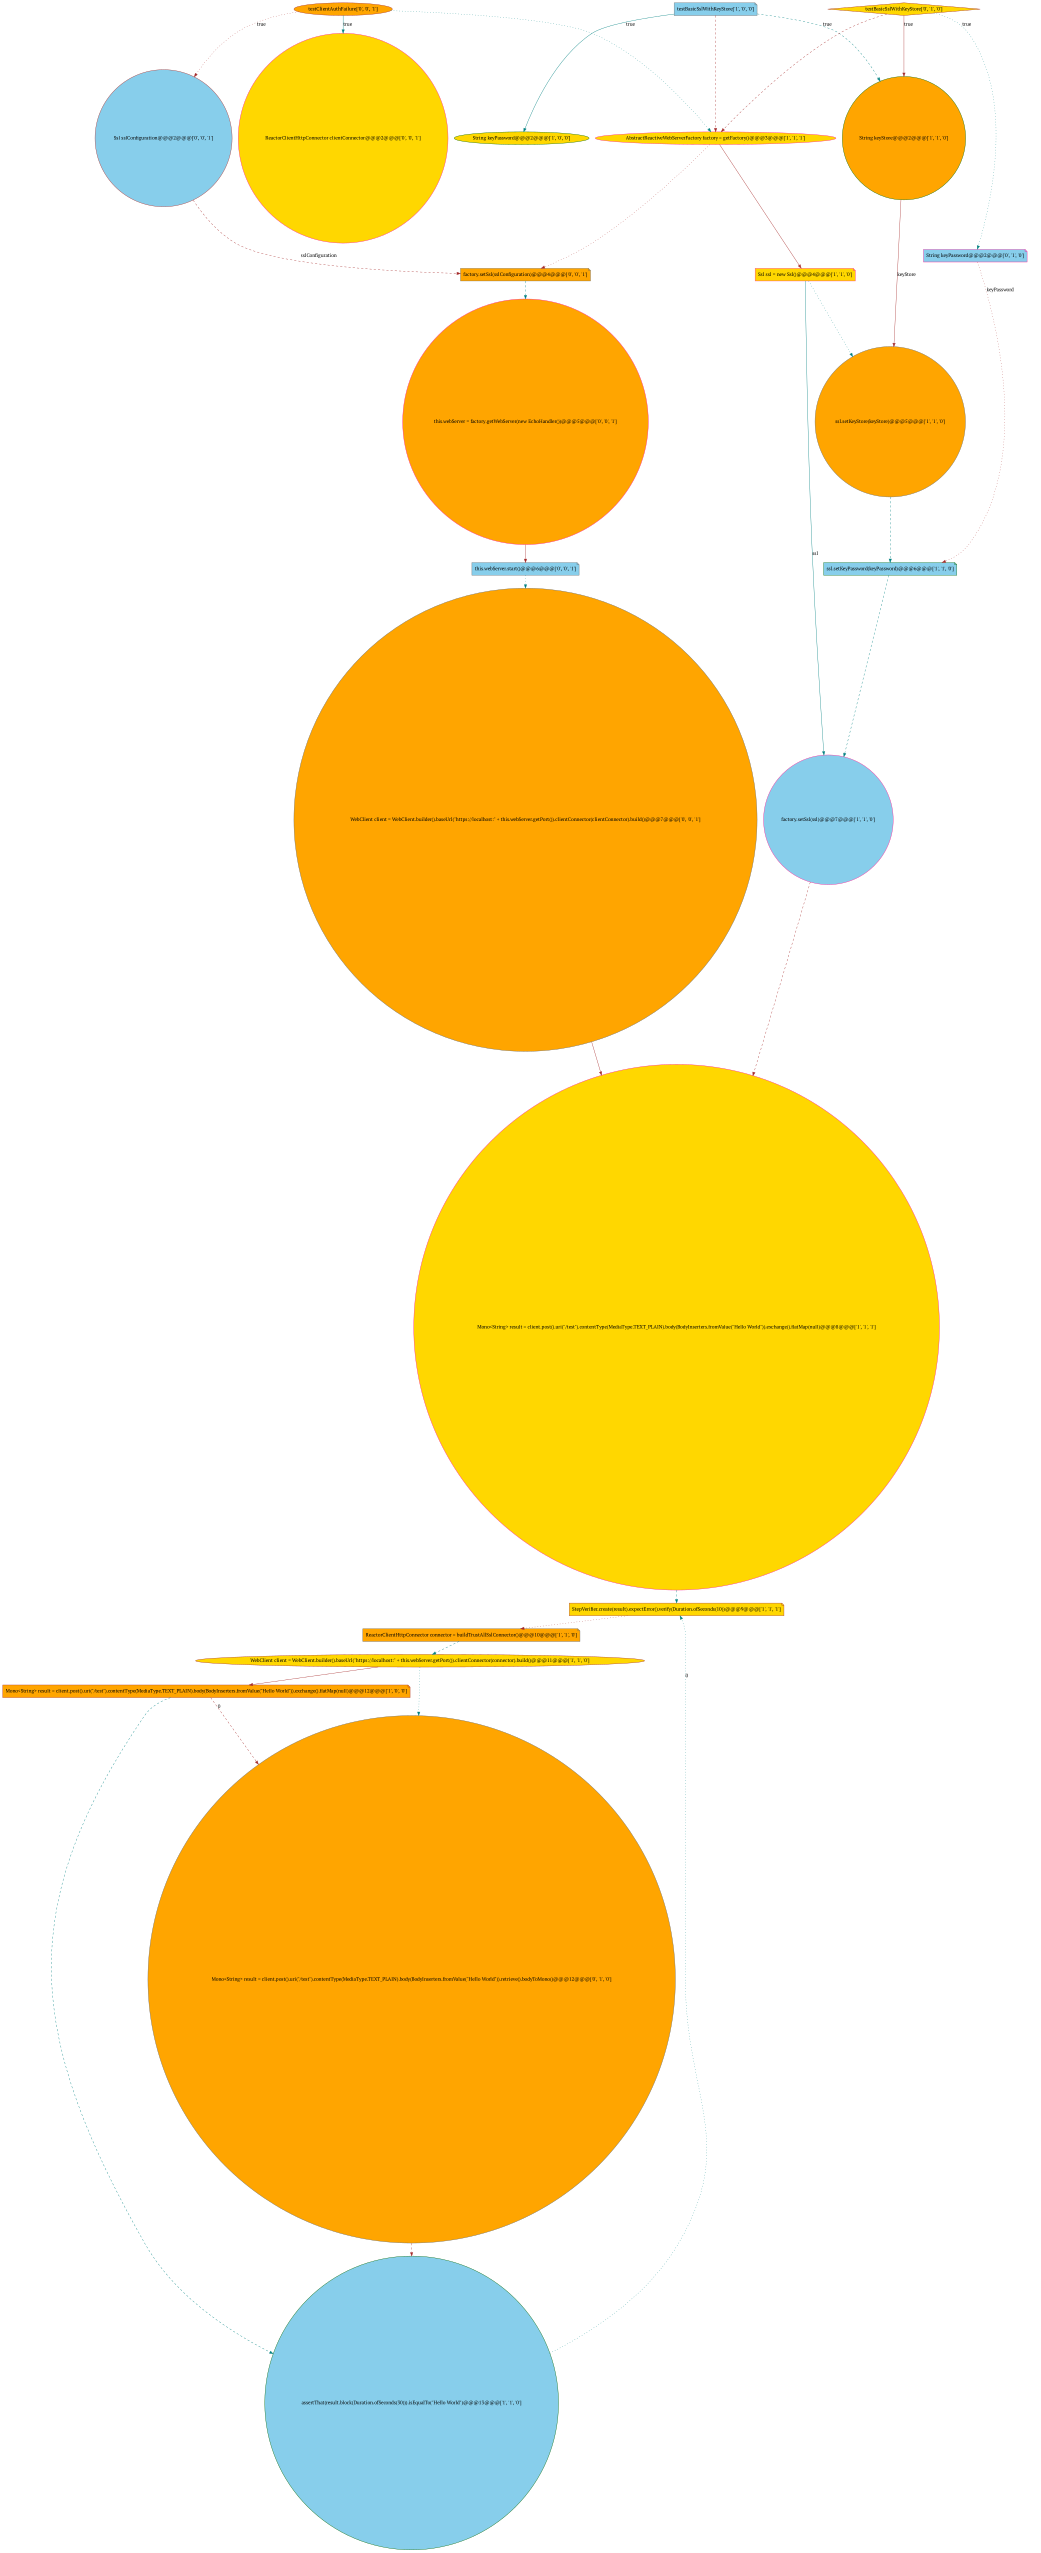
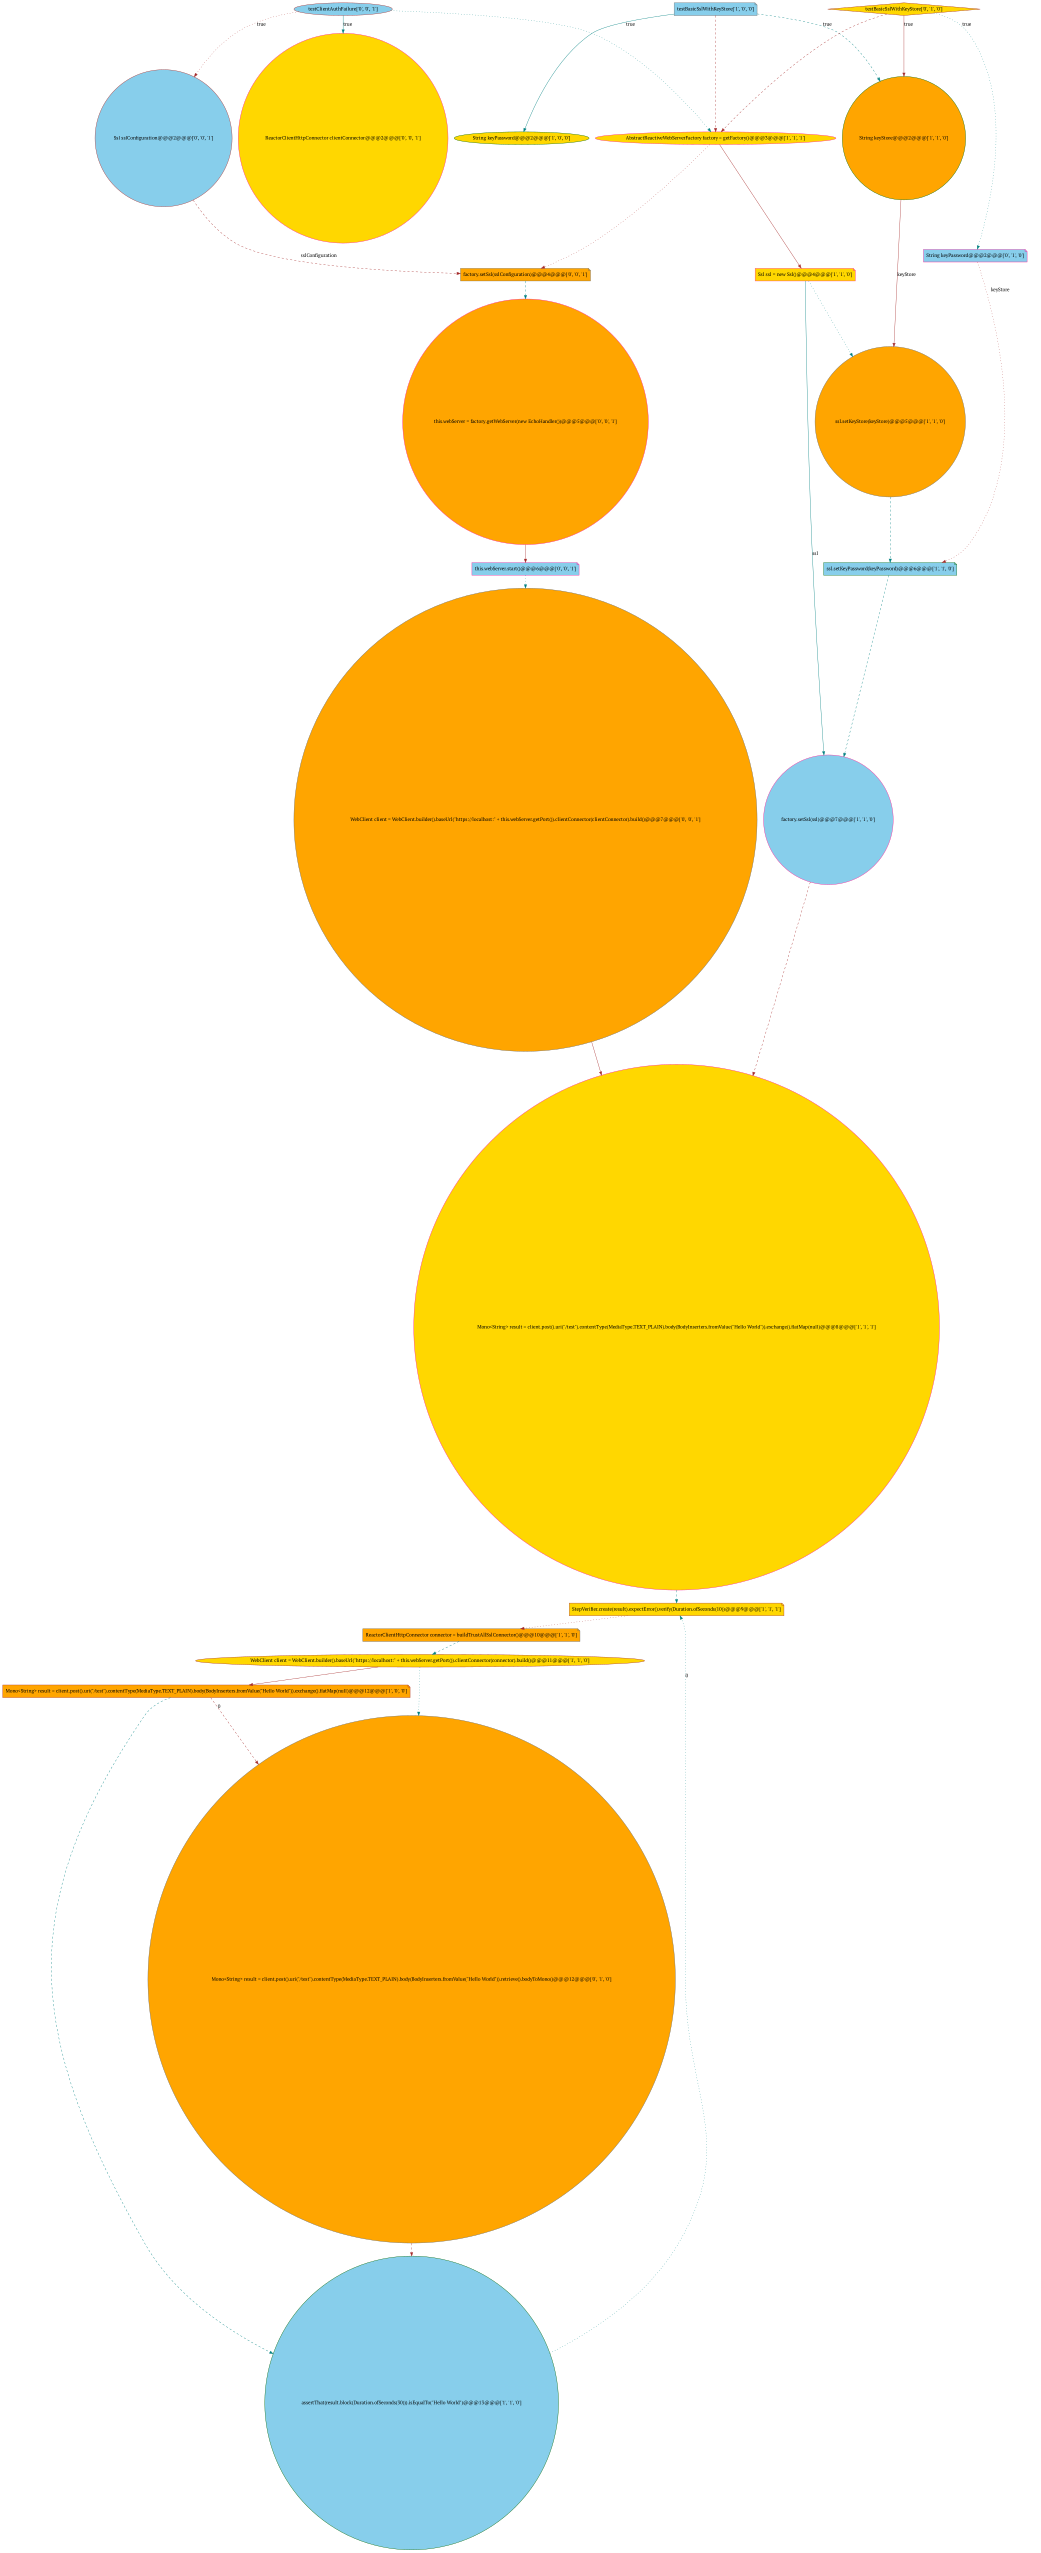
node "testClientAuthFailure['0', '0', '1']": fillcolor orange -> skyblue
edge "String keyPassword@@@2@@@['0', '1', '0']" -> "ssl.setKeyPassword(keyPassword)@@@6@@@['1', '1', '0']": label "keyPassword" -> "keyStore"
node "this.webServer.start()@@@6@@@['0', '0', '1']": color gray40 -> deeppink
